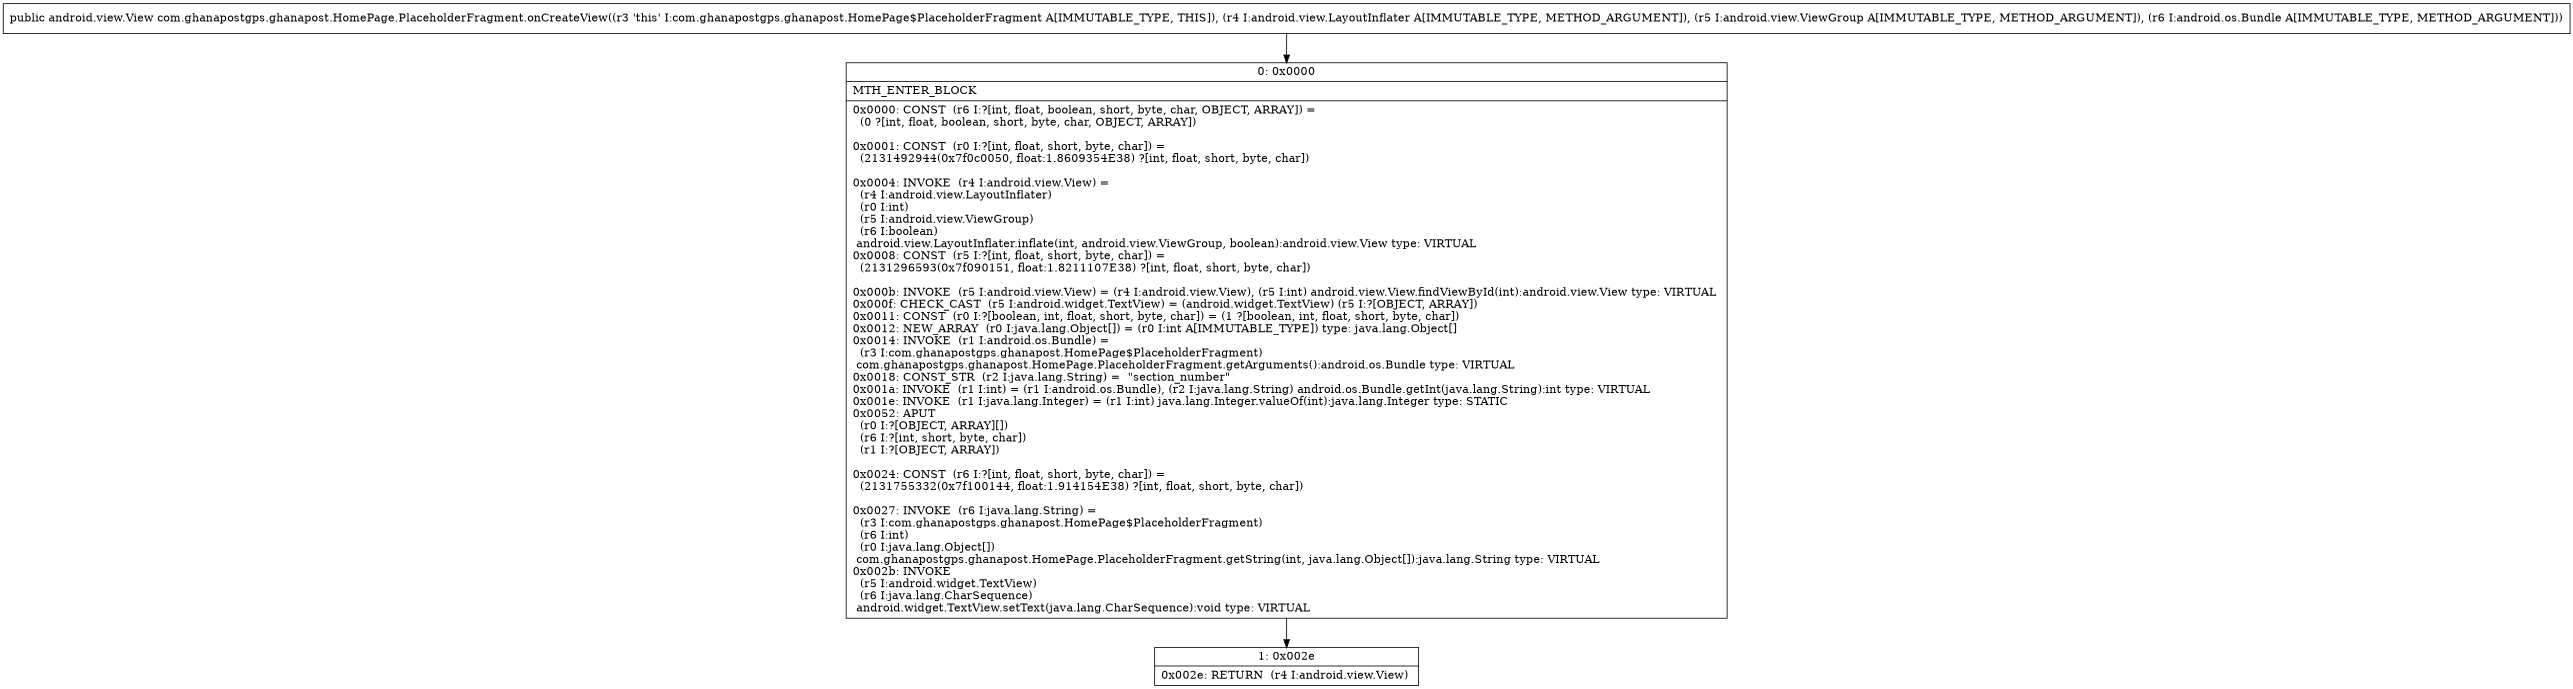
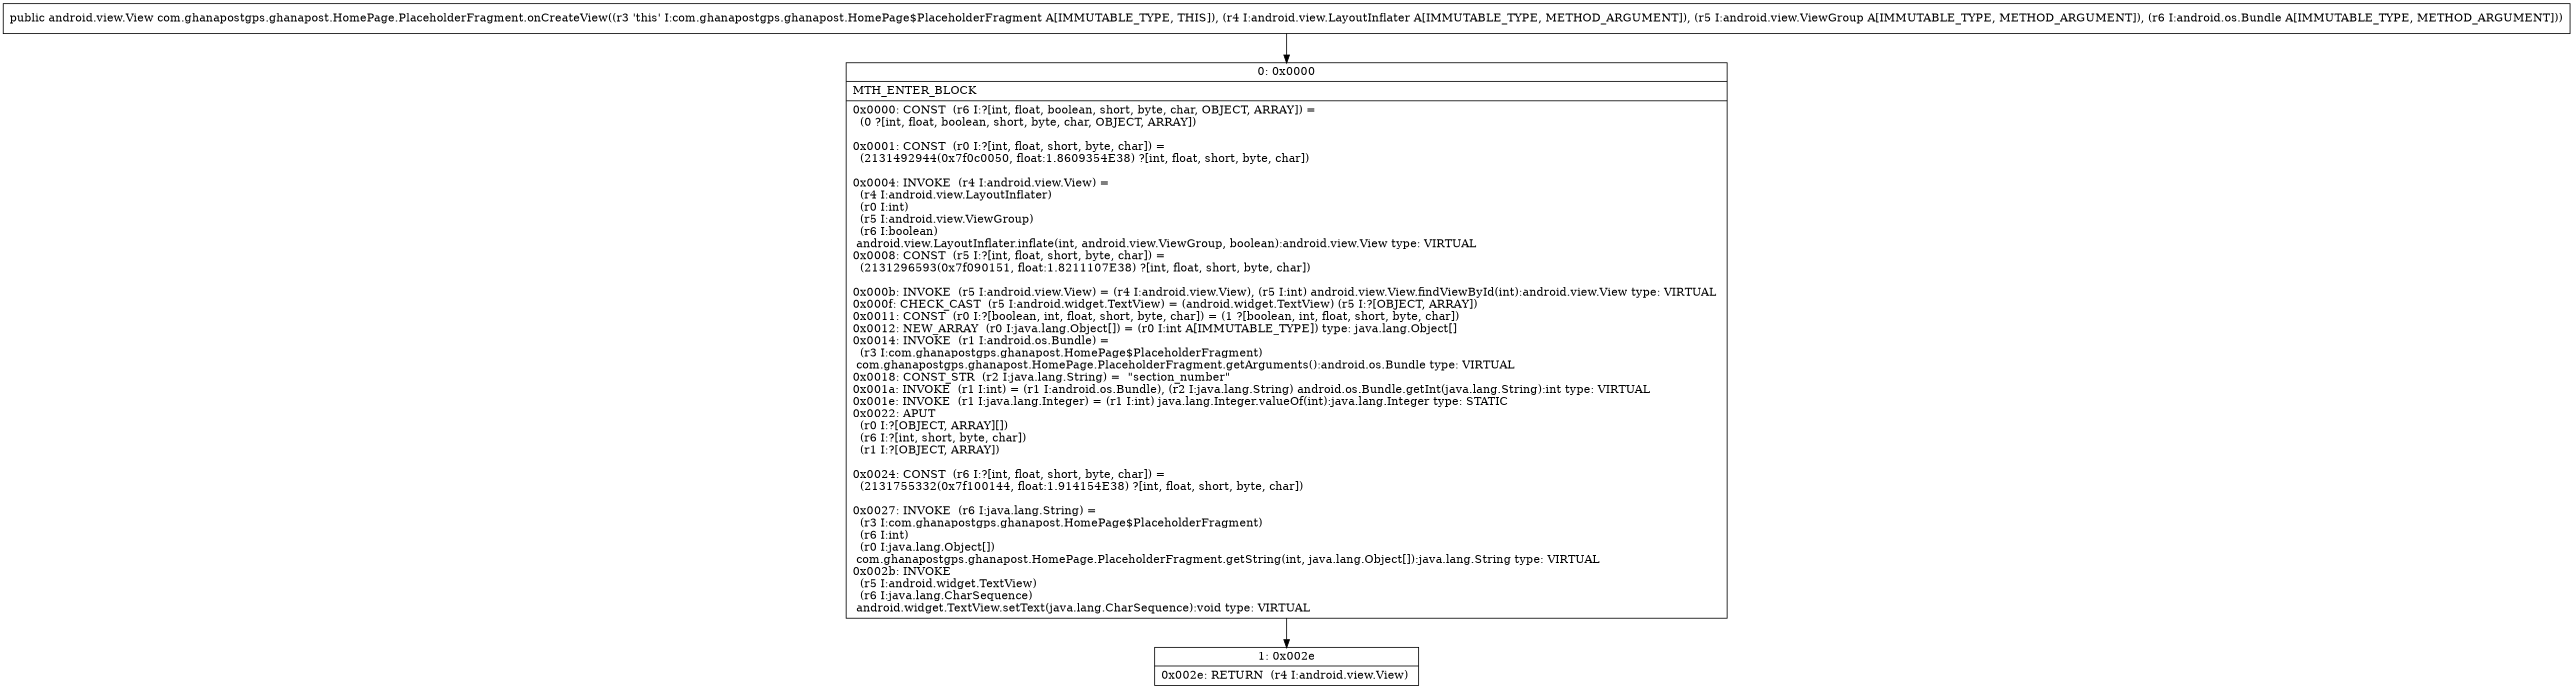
node "0: 0x0000": text "0x0052: APUT" -> "0x0022: APUT"
